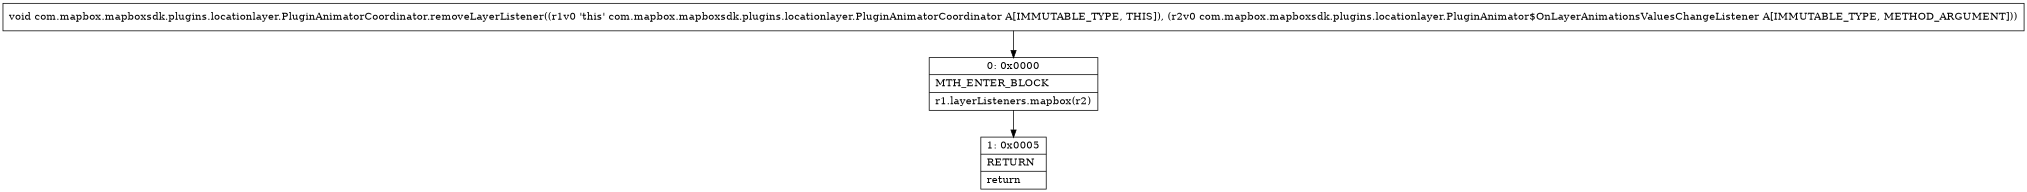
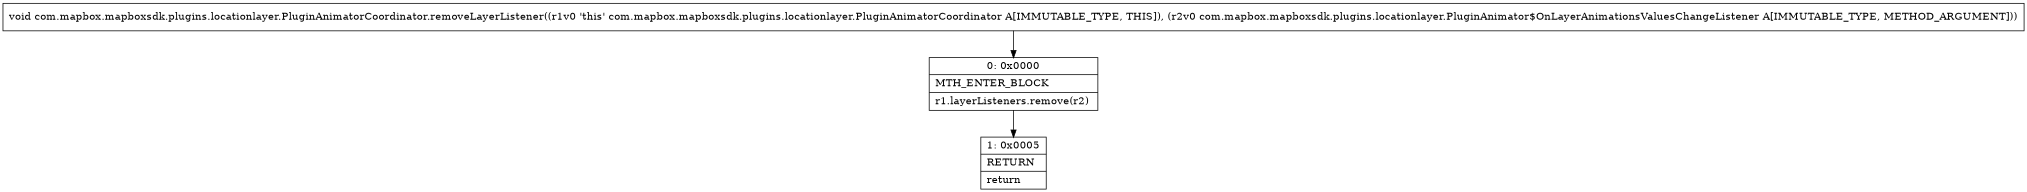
node "0: 0x0000": text "r1.layerListeners.mapbox(r2)" -> "r1.layerListeners.remove(r2)"
